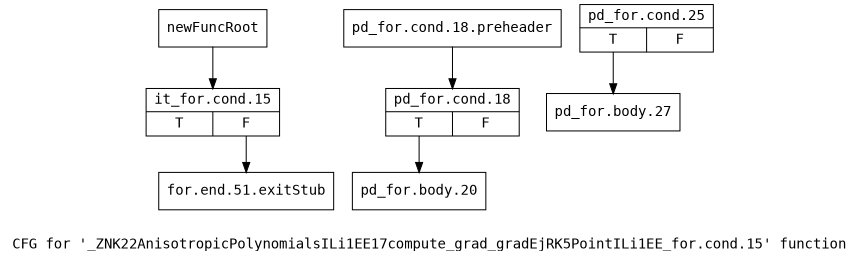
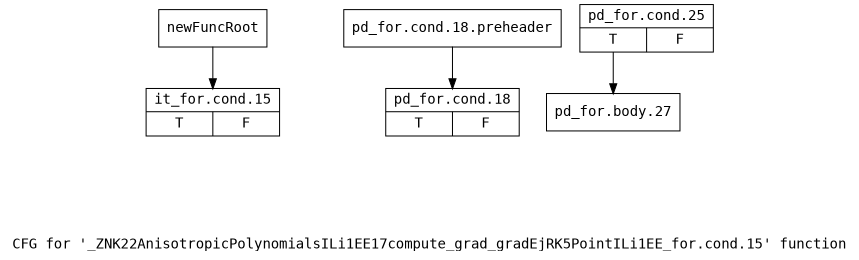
node "for.end.51.exitStub": removed
node "pd_for.body.20": removed
